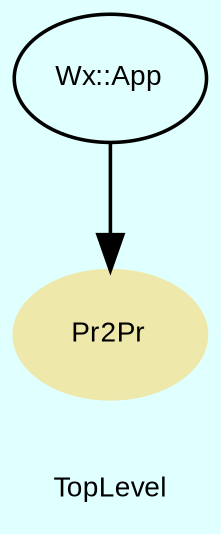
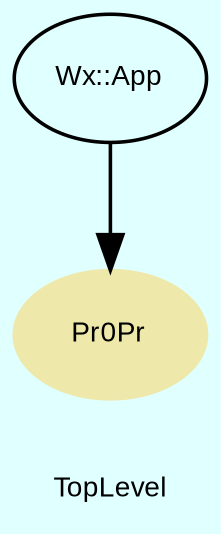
node "Pr2Pr": label "Pr2Pr" -> "Pr0Pr"
